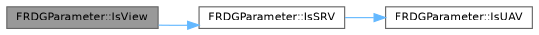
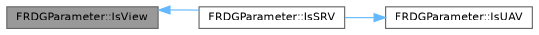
edge "FRDGParameter::IsView" -> "FRDGParameter::IsSRV": reversed
